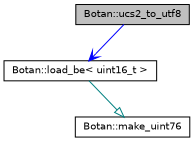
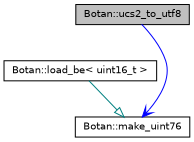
edge "Botan::ucs2_to_utf8" -> "Botan::load_be< uint16_t >": now "Botan::ucs2_to_utf8" -> "Botan::make_uint76"
